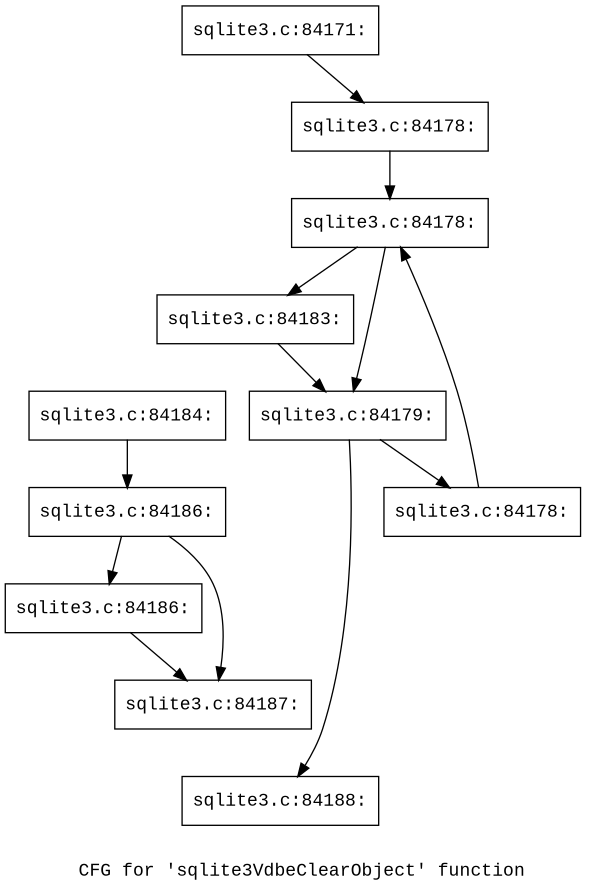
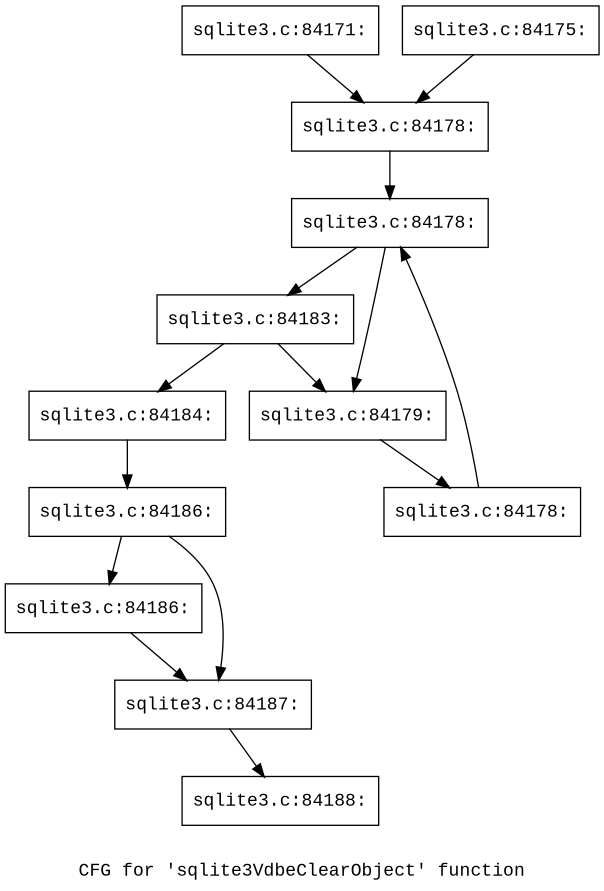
node "sqlite3.c:84175:": added
edge "sqlite3.c:84183:" -> "sqlite3.c:84184:": added
edge "sqlite3.c:84179:" -> "sqlite3.c:84188:": now "sqlite3.c:84187:" -> "sqlite3.c:84188:"
